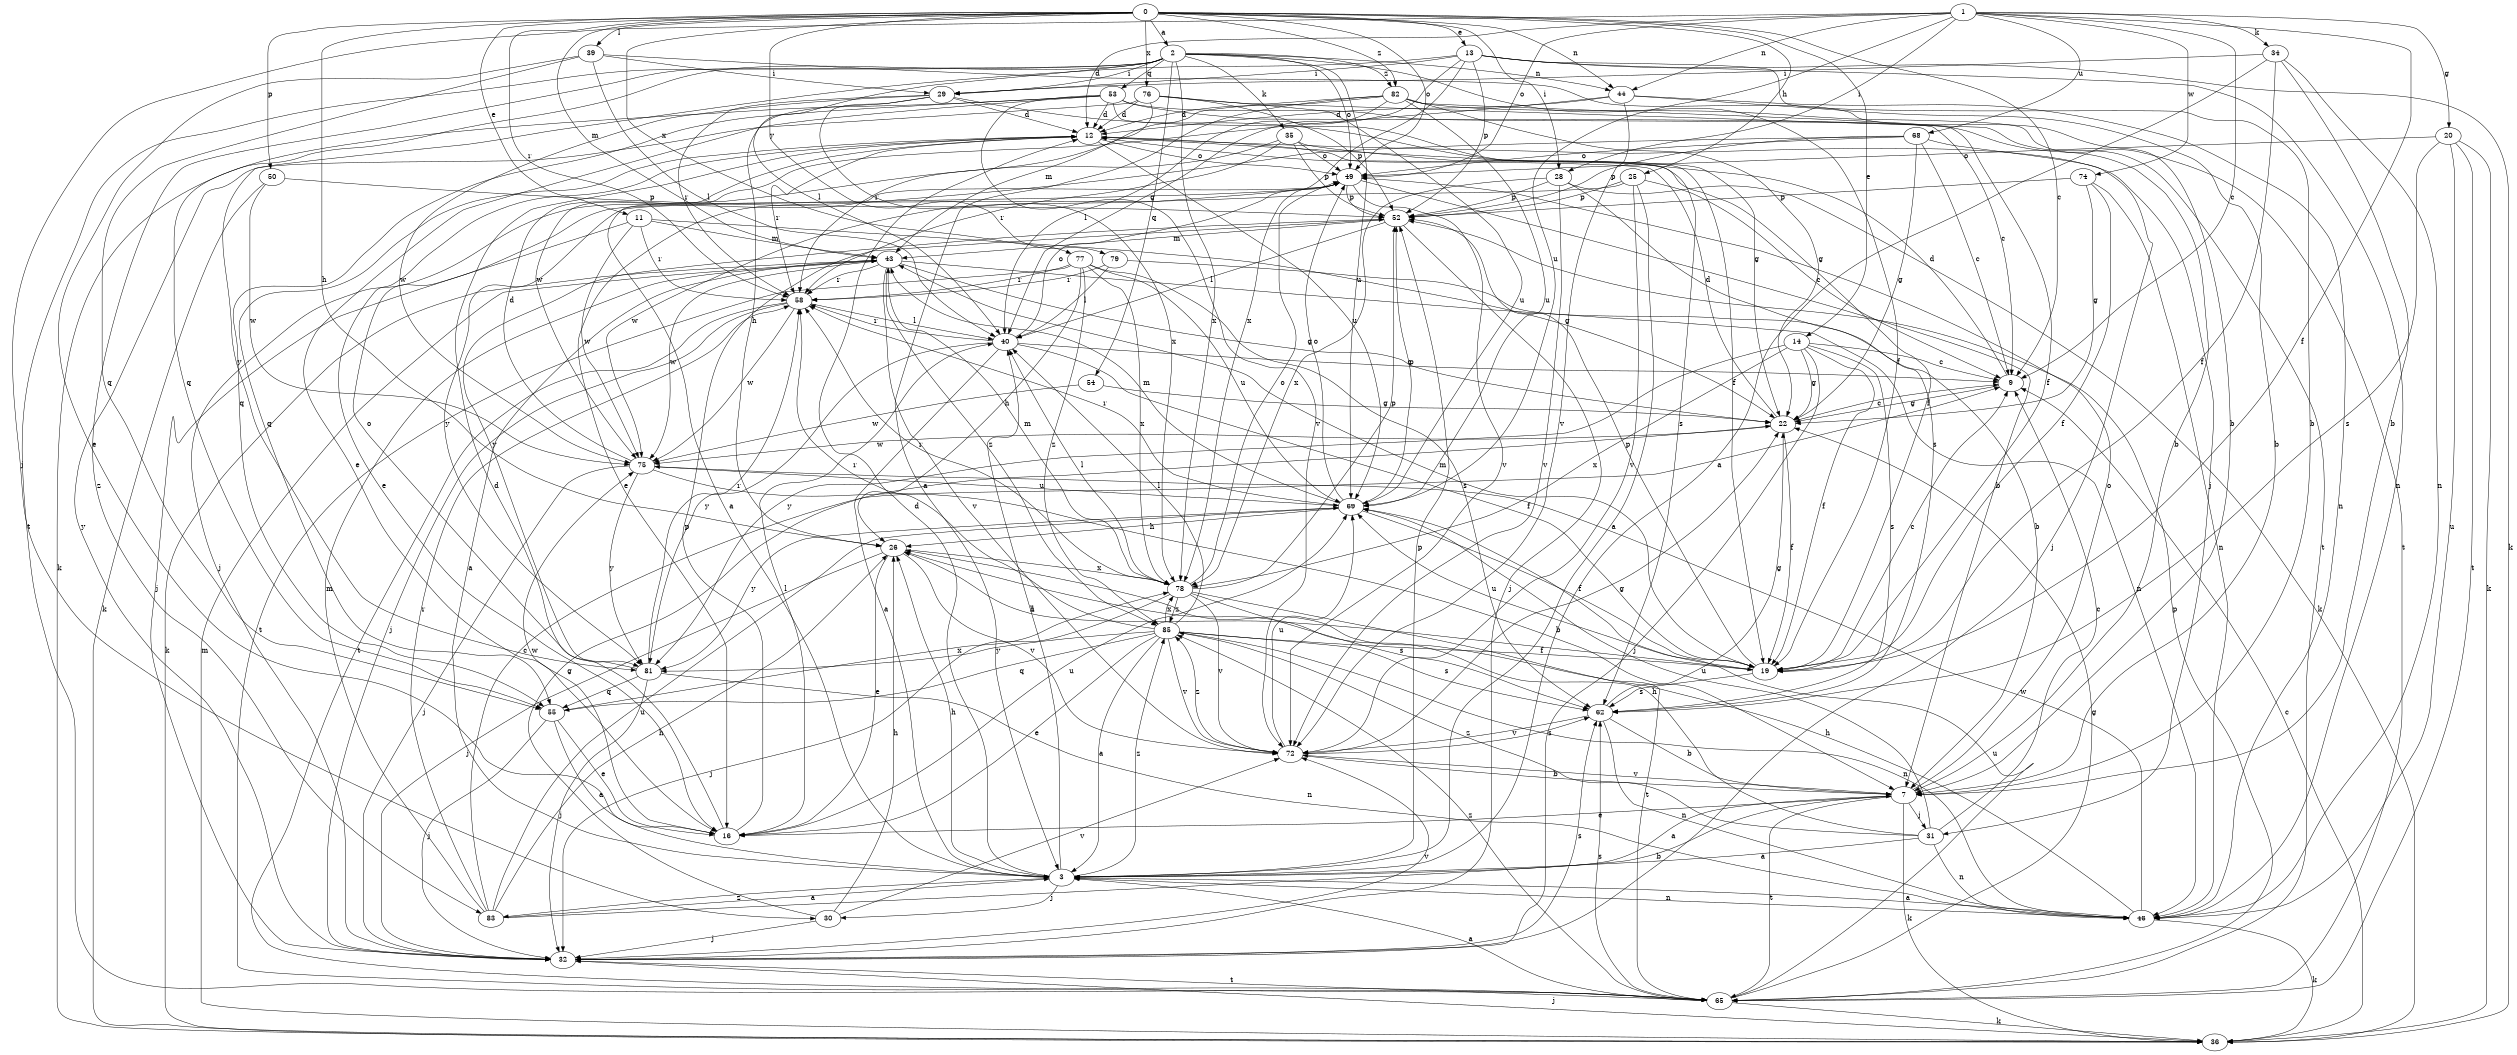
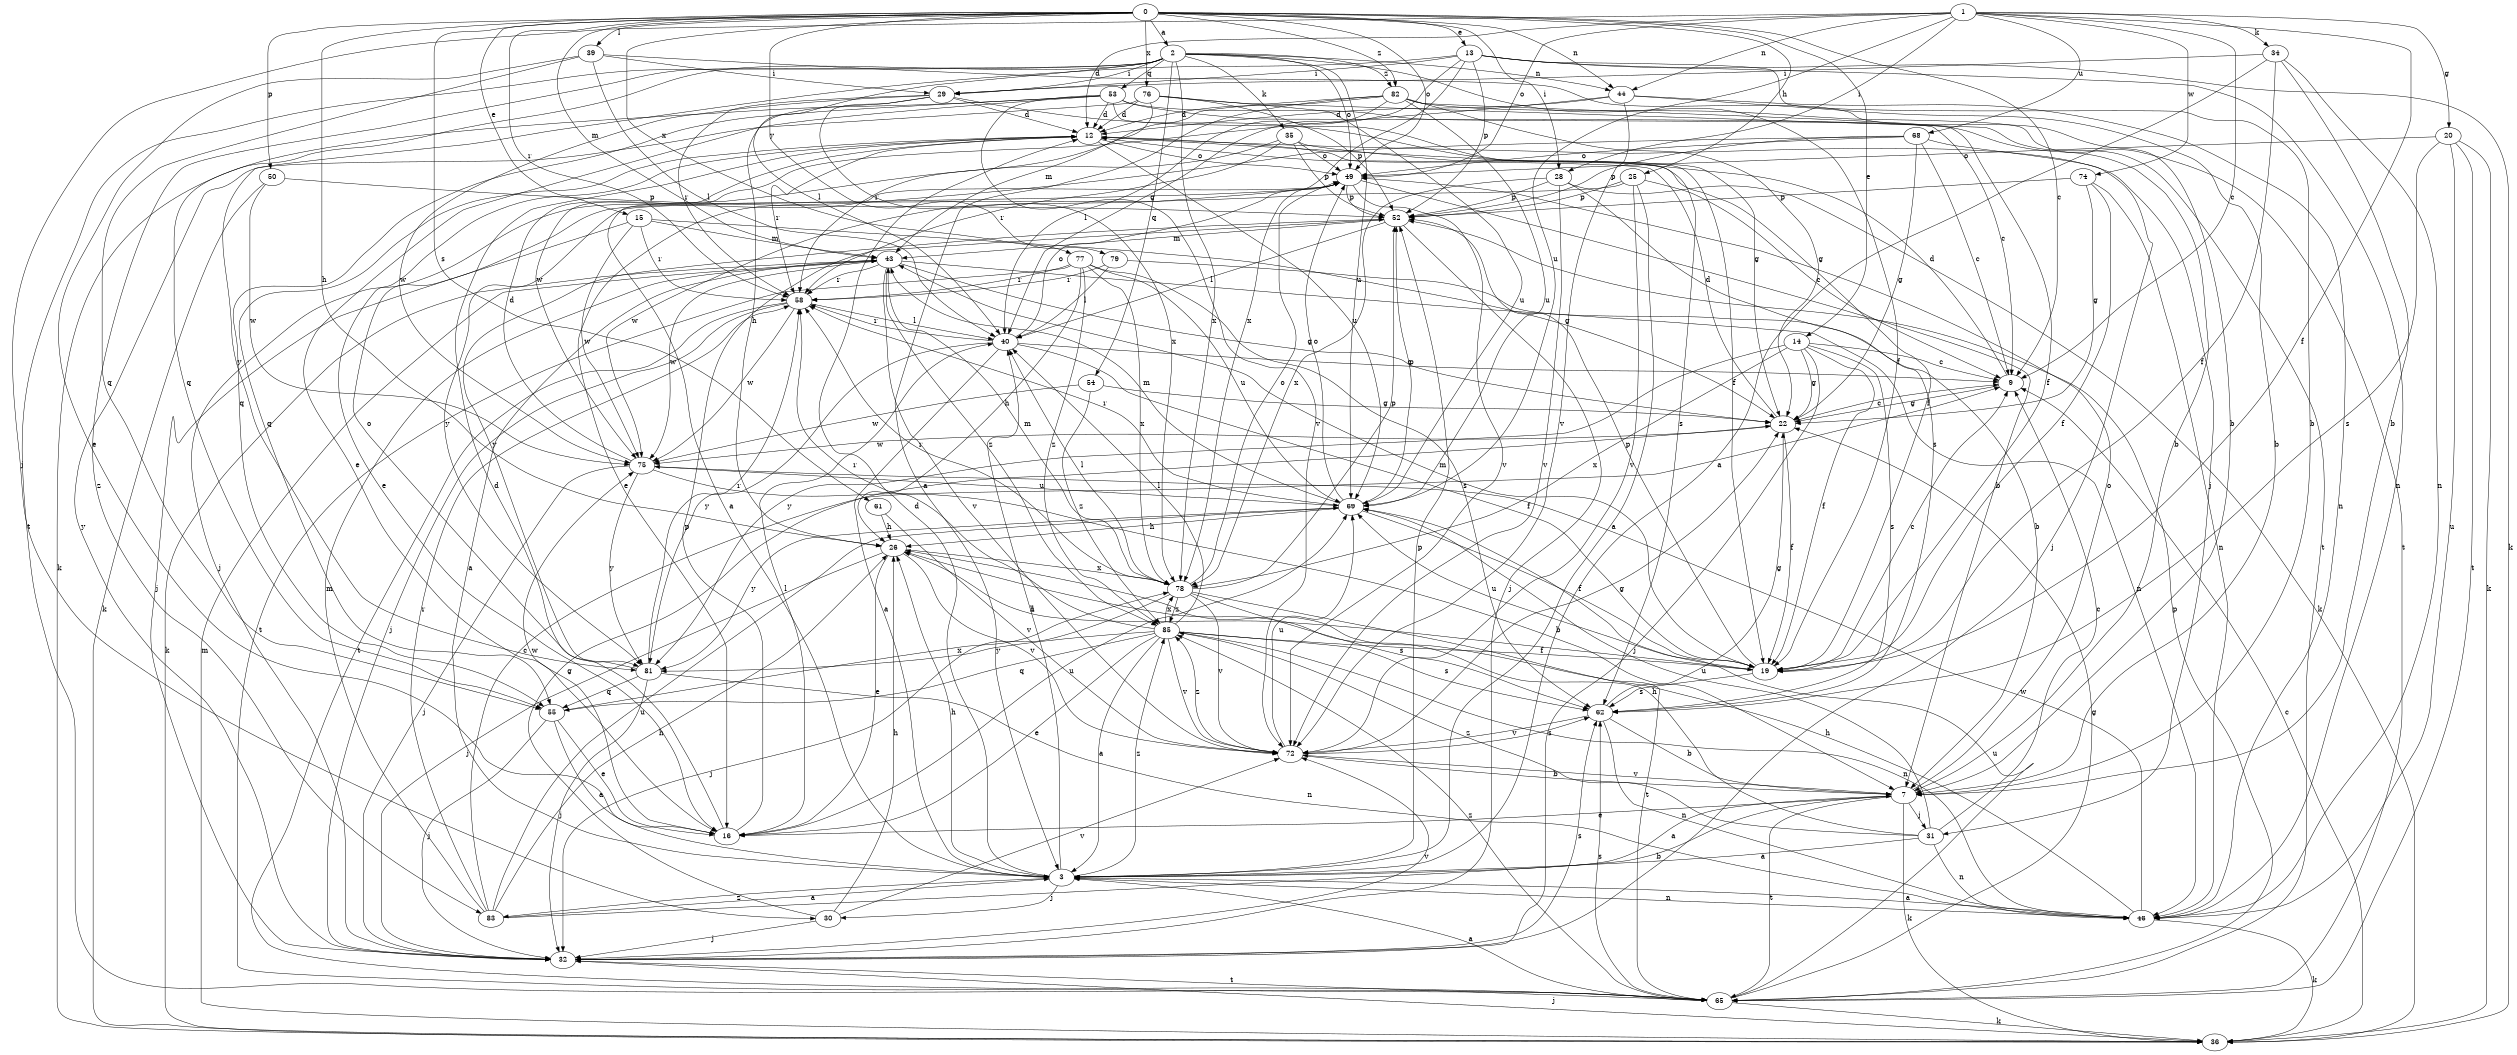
node "11": label "11" -> "15"
edge "54" -> "85": added, label "z"
node "61": added
